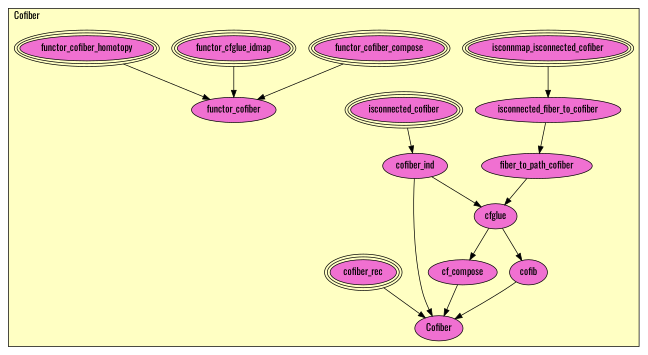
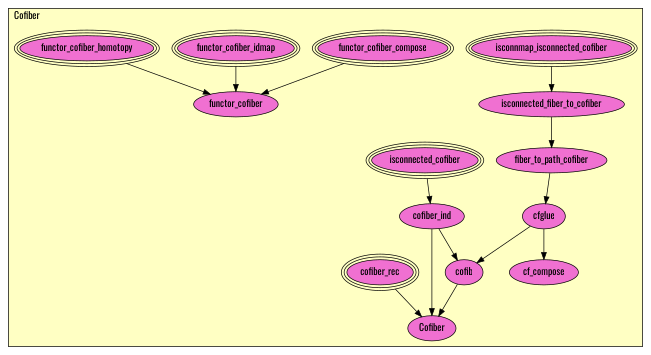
node "functor_cfglue_idmap": label "functor_cfglue_idmap" -> "functor_cofiber_idmap"
edge "cofiber_ind" -> "cfglue": now "cofiber_ind" -> "cofib"
edge "cf_compose" -> "Cofiber": removed
